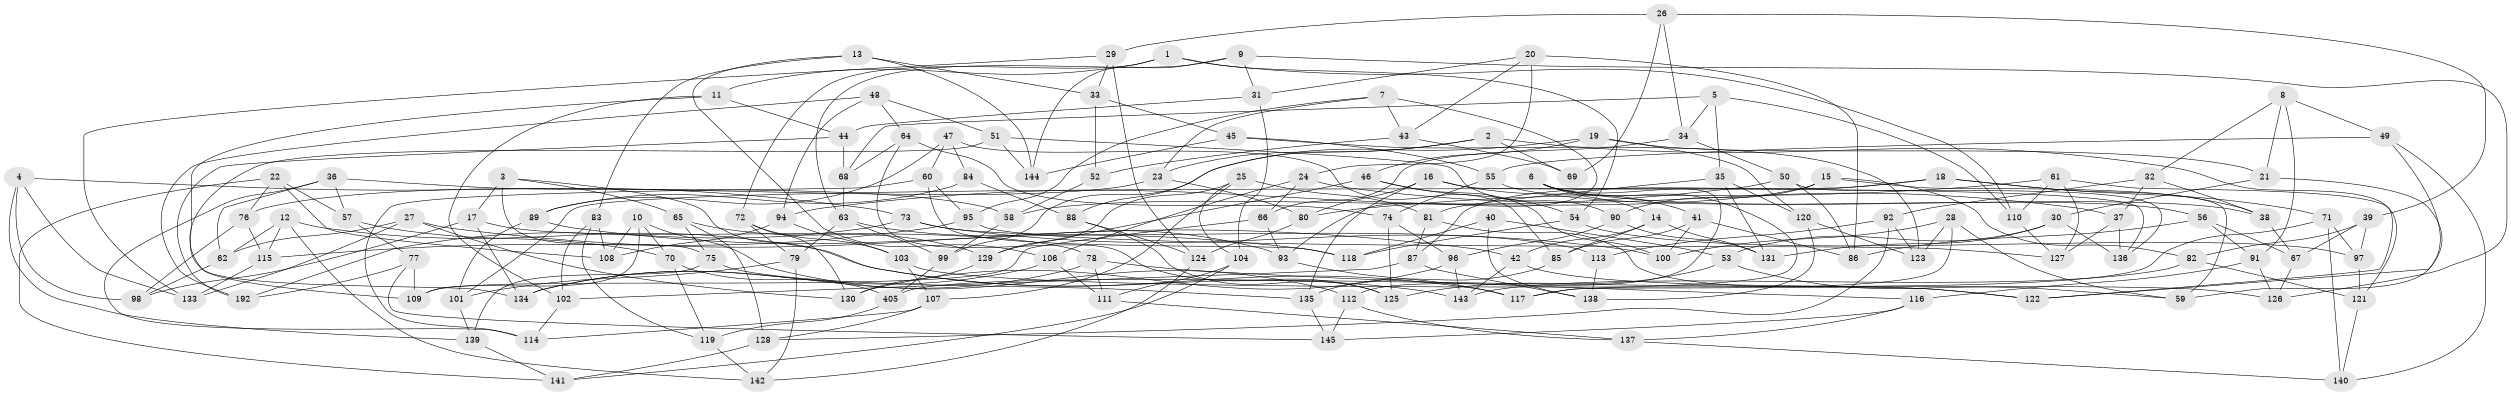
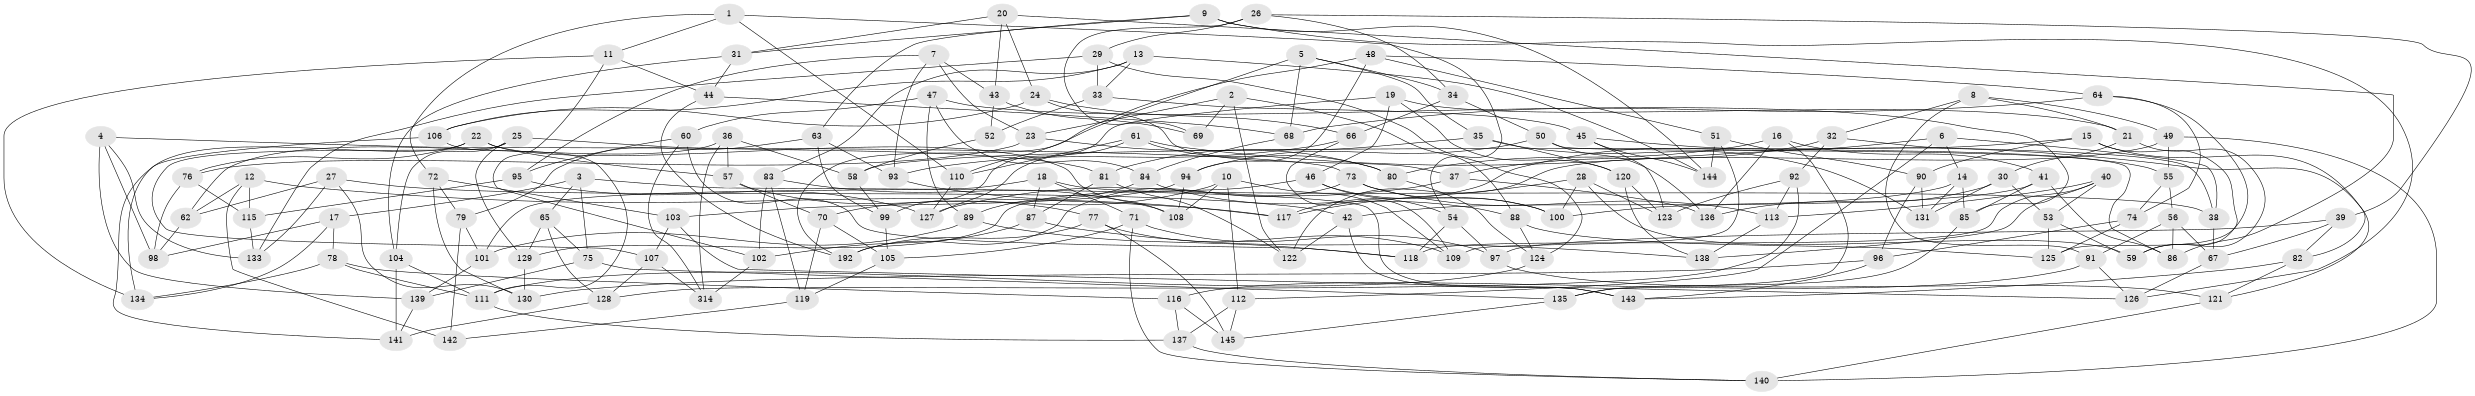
edge "68" -- "63": now "68" -- "84"
edge "40" -- "113": added
node "405": label "405" -> "105"
node "114": label "114" -> "314"
edge "124" -- "142": now "124" -- "111"
